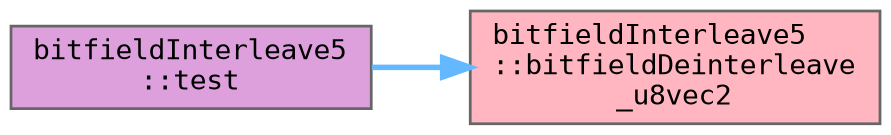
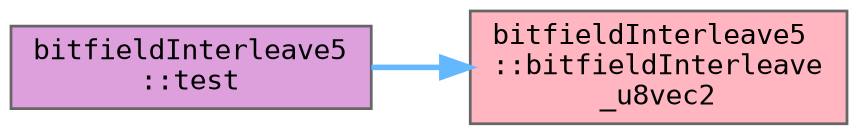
node "bitfieldInterleave5 ::bitfieldDeinterleave _u8vec2": label "bitfieldInterleave5 ::bitfieldDeinterleave _u8vec2" -> "bitfieldInterleave5 ::bitfieldInterleave _u8vec2"
